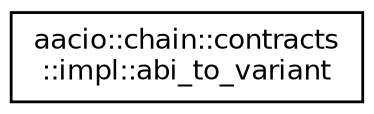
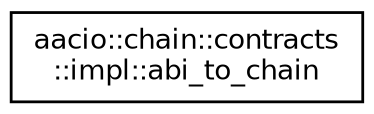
node "aacio::chain::contracts ::impl::abi_to_variant": label "aacio::chain::contracts ::impl::abi_to_variant" -> "aacio::chain::contracts ::impl::abi_to_chain"
